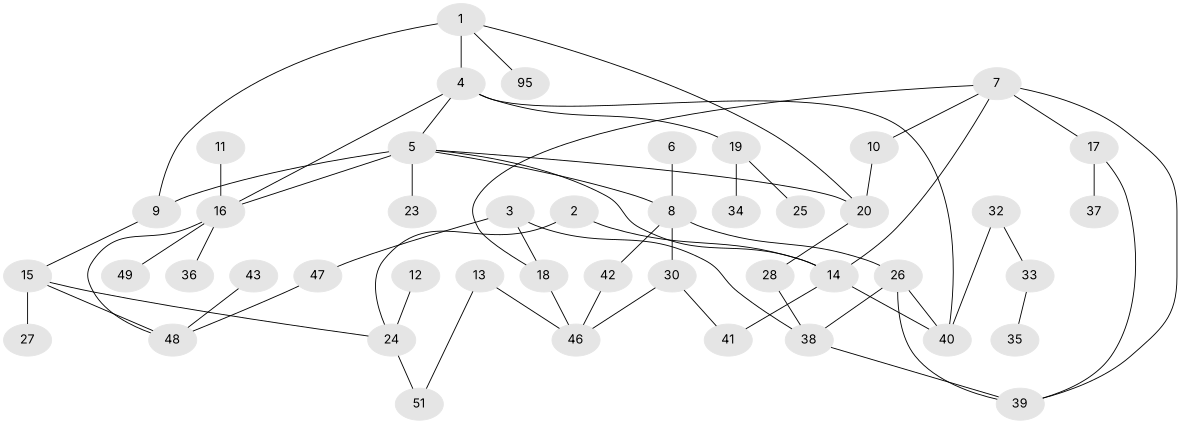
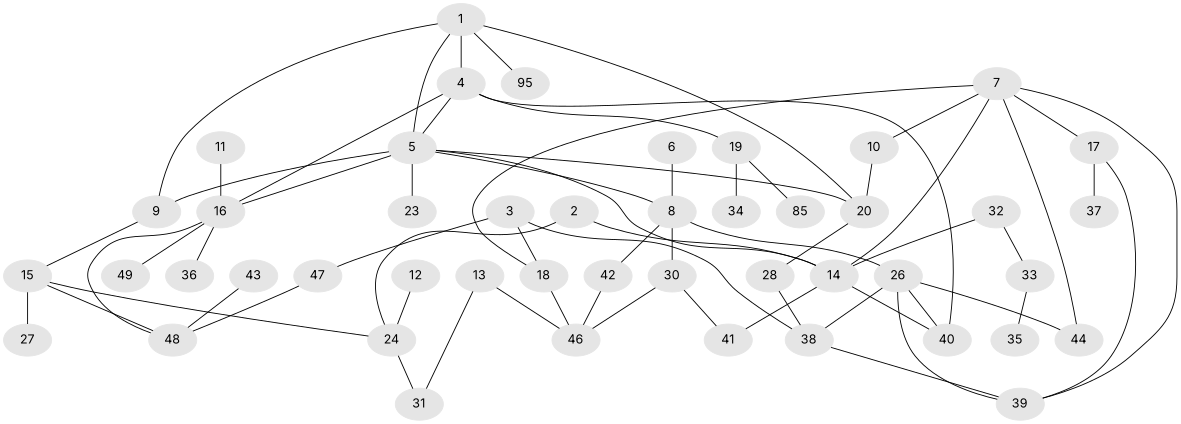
edge "1" -- "5": added
node "25": label "25" -> "85"
edge "32" -- "40": now "32" -- "14"
node "44": added
node "51": label "51" -> "31"
